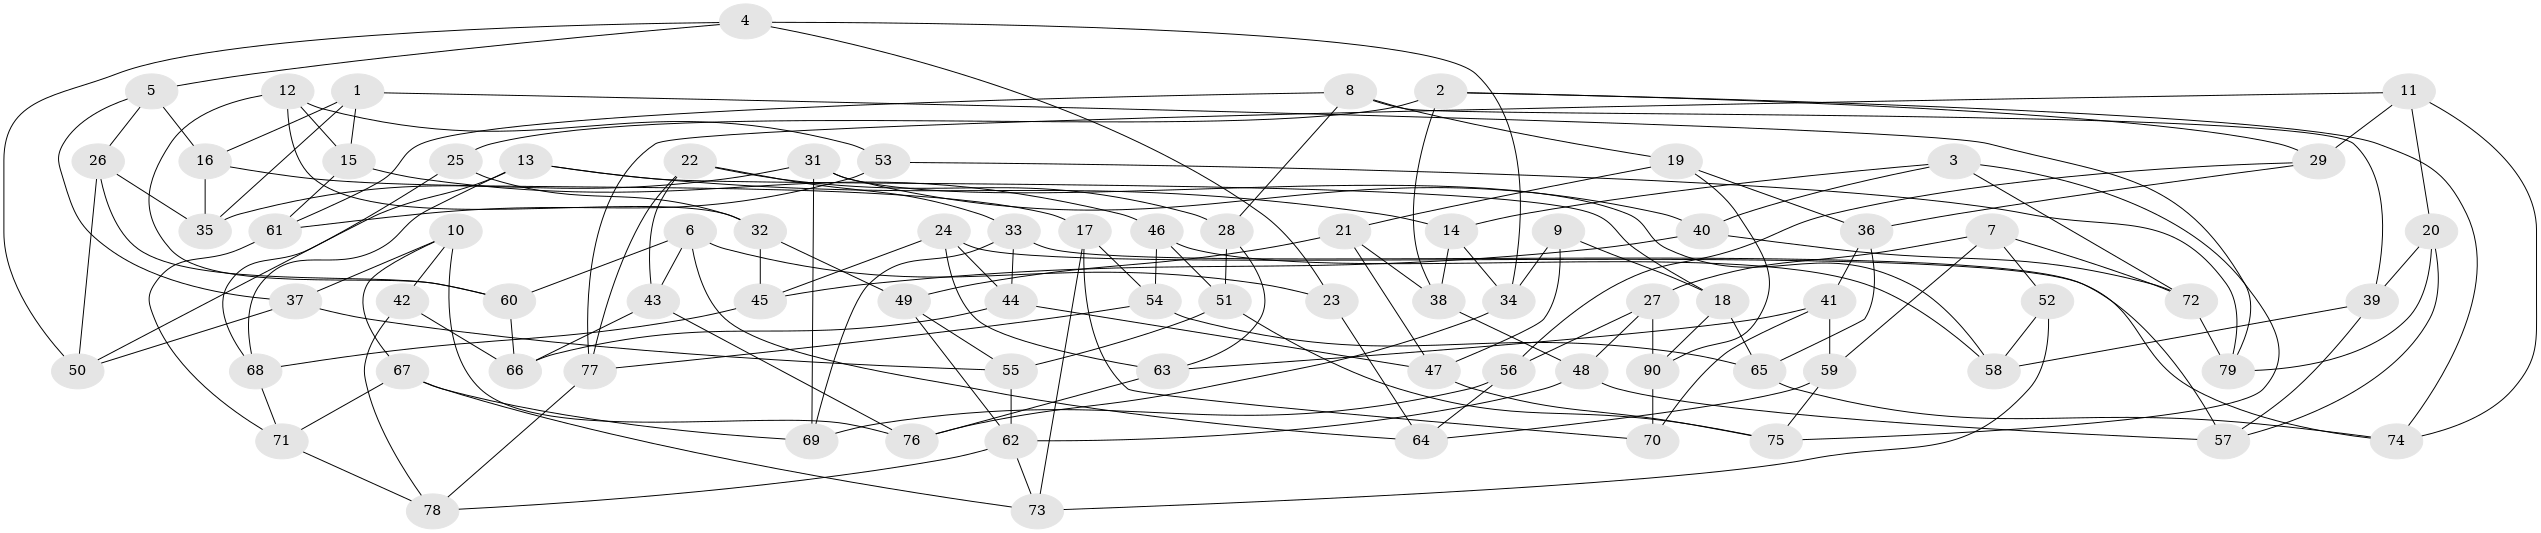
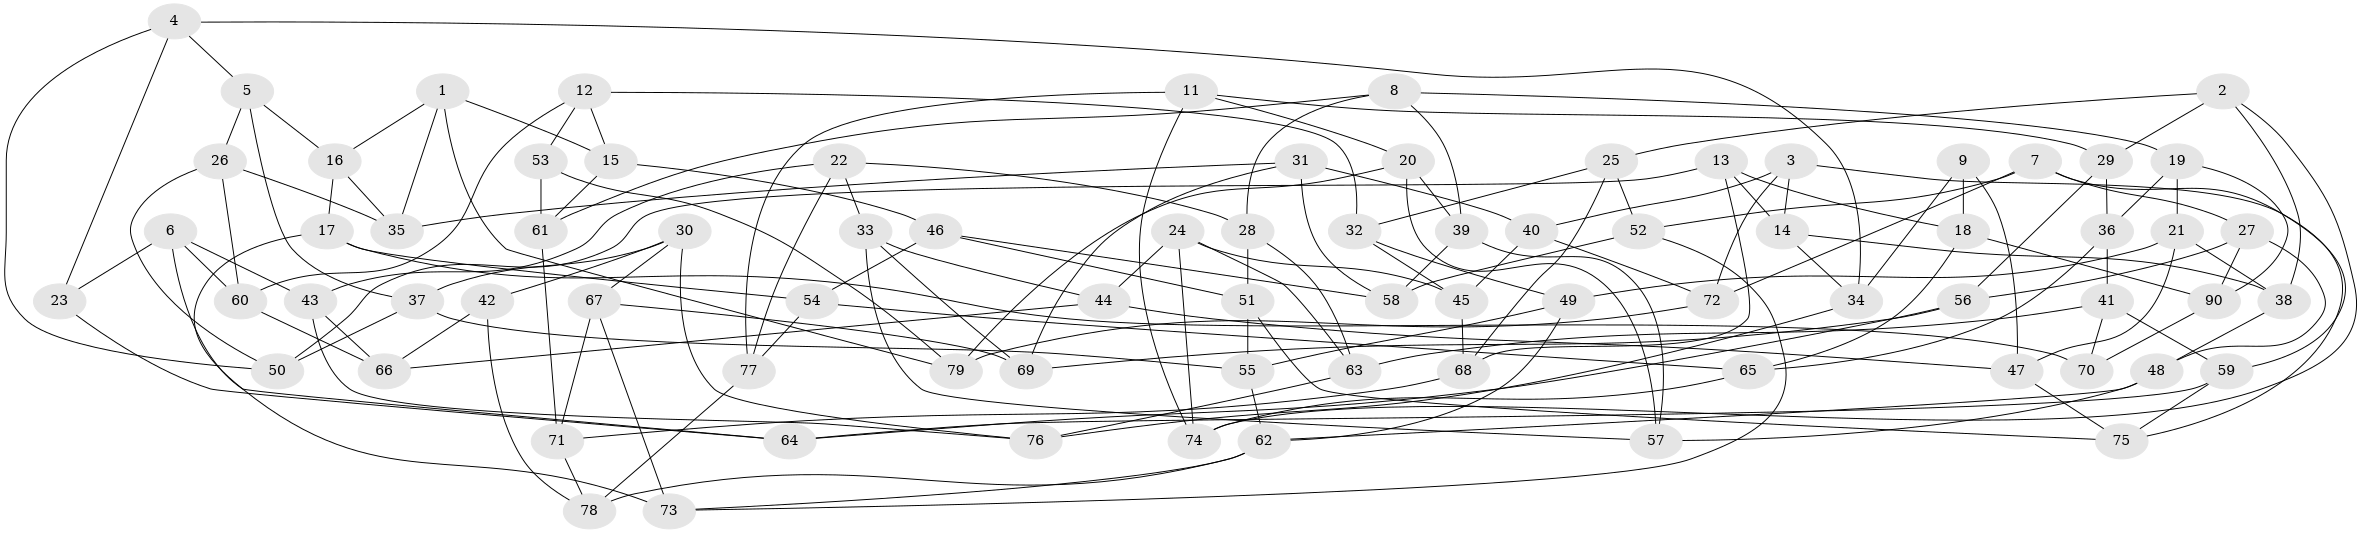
edge "25" -- "52": added
node "10": label "10" -> "30"
